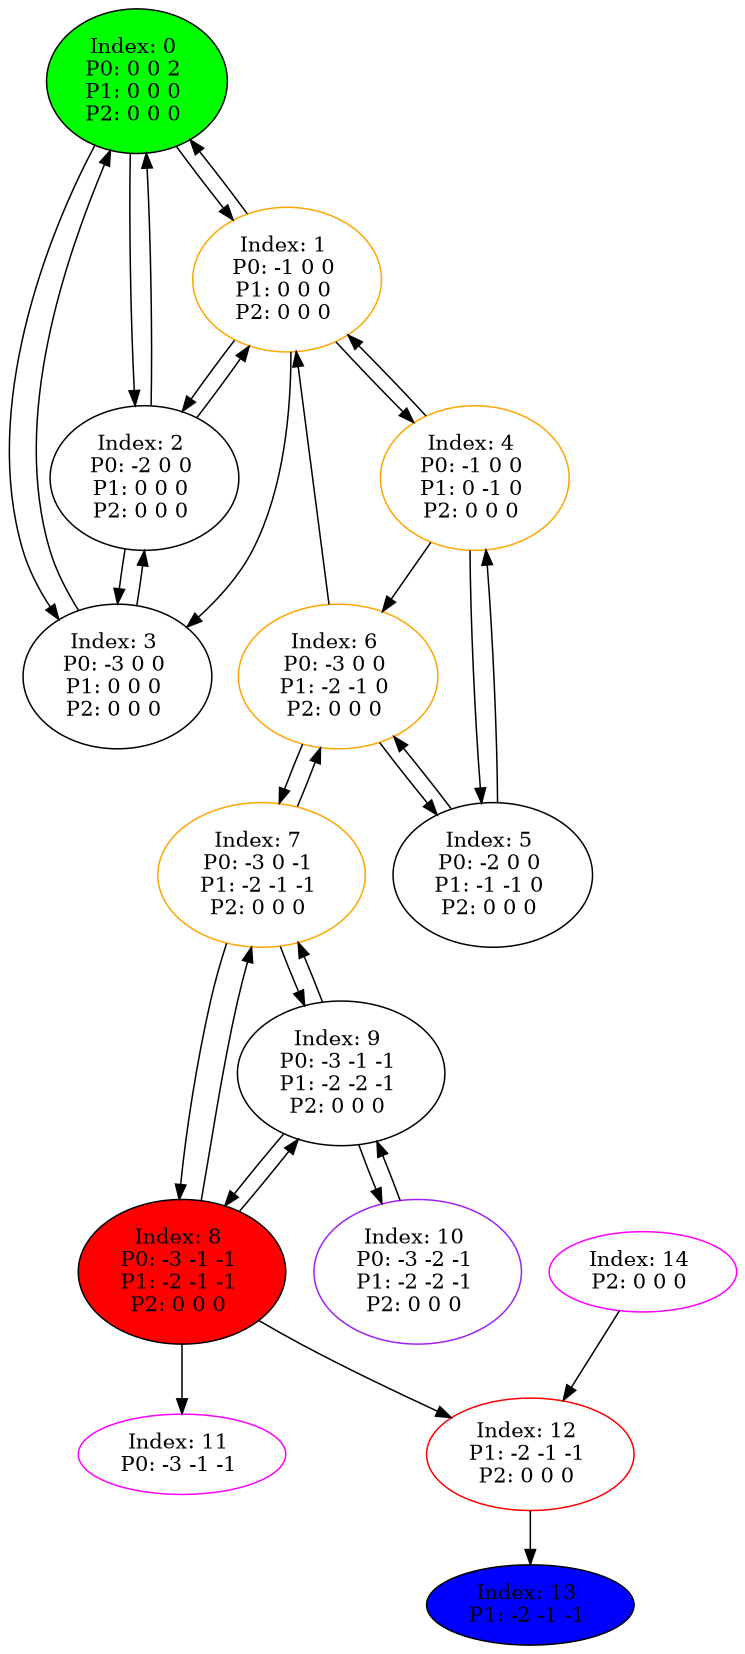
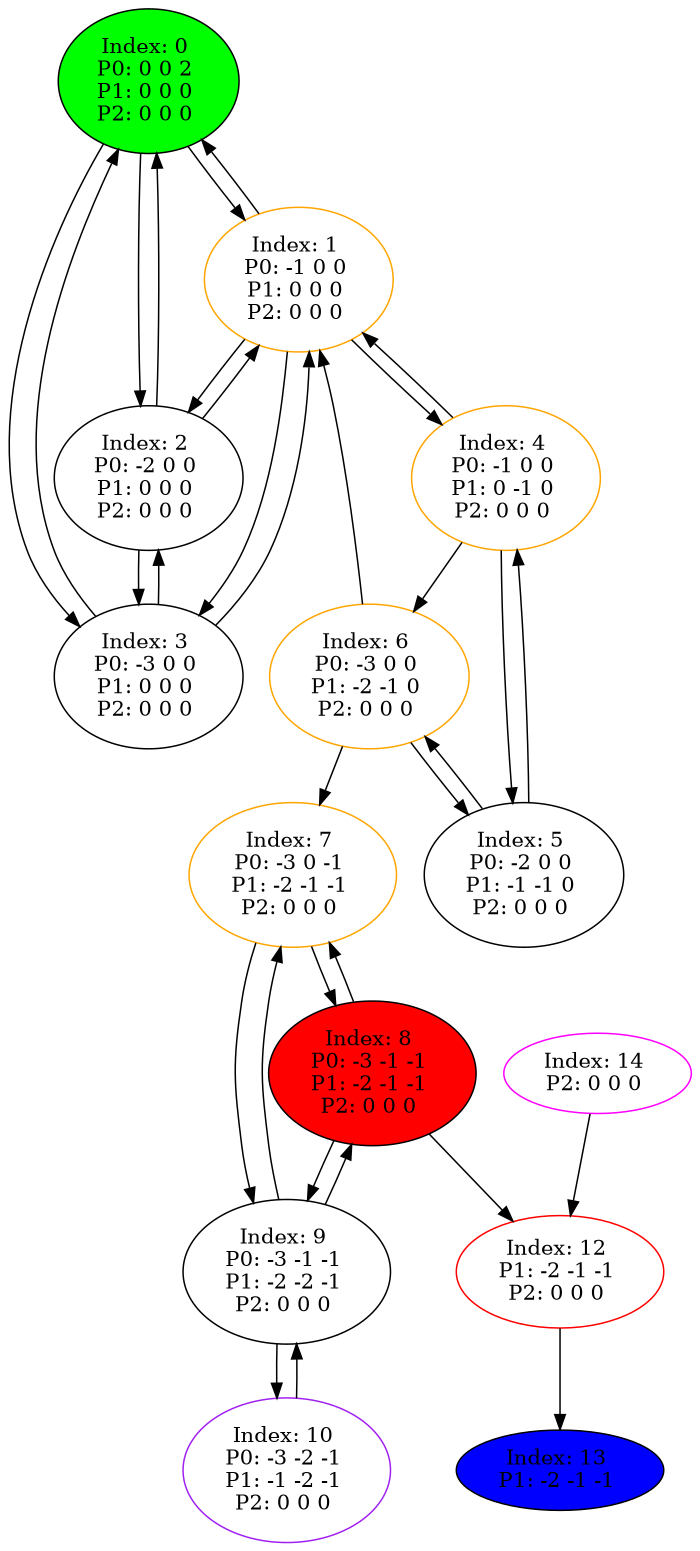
edge "Index: 3 P0: -3 0 0 P1: 0 0 0 P2: 0 0 0" -> "Index: 1 P0: -1 0 0 P1: 0 0 0 P2: 0 0 0": added
edge "Index: 7 P0: -3 0 -1 P1: -2 -1 -1 P2: 0 0 0" -> "Index: 6 P0: -3 0 0 P1: -2 -1 0 P2: 0 0 0": removed
node "Index: 10 P0: -3 -2 -1 P1: -2 -2 -1 P2: 0 0 0": label "Index: 10 P0: -3 -2 -1 P1: -2 -2 -1 P2: 0 0 0" -> "Index: 10 P0: -3 -2 -1 P1: -1 -2 -1 P2: 0 0 0"
node "Index: 11 P0: -3 -1 -1": removed
